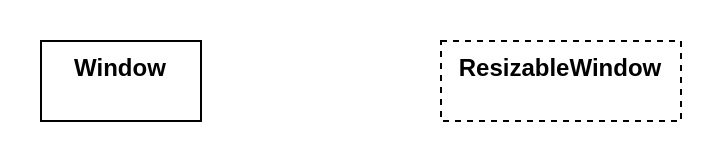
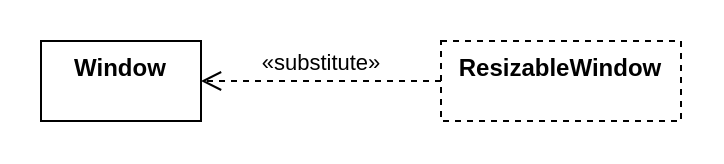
edge "ResizableWindow" -> "Window": added, label "«substitute»"
